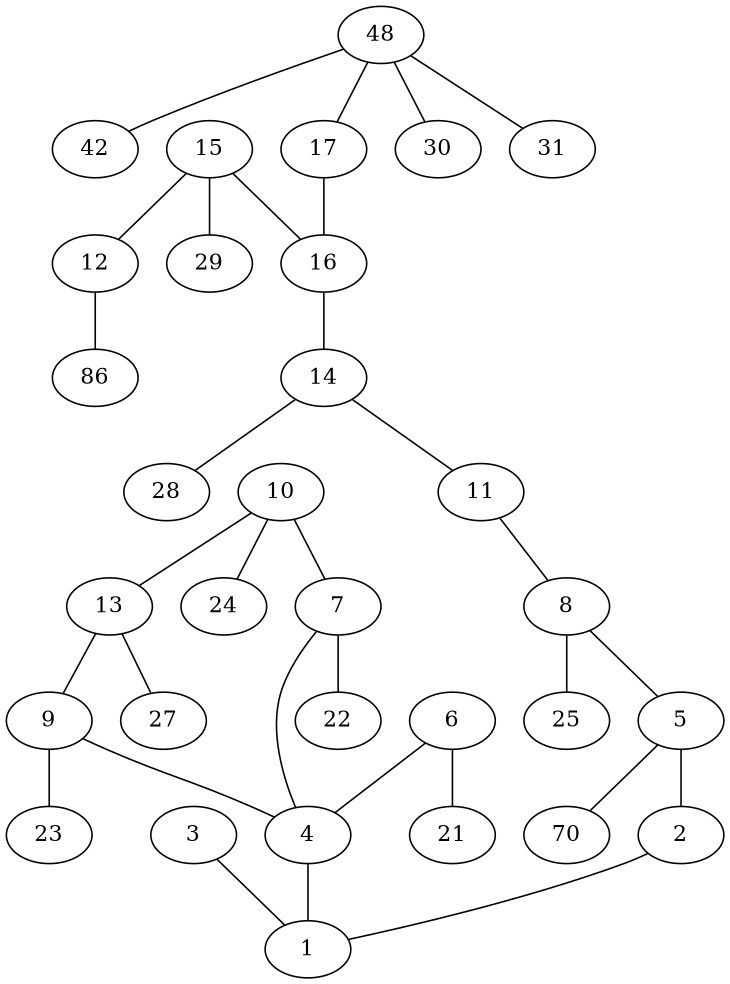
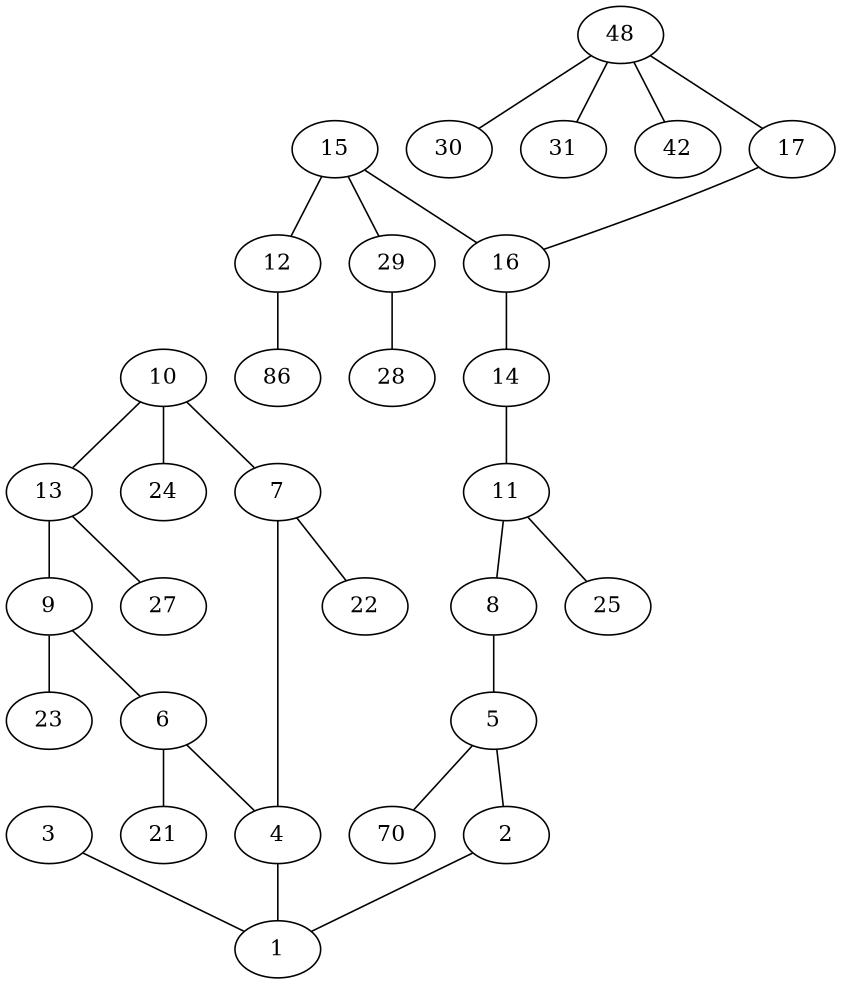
edge "14" -- "28": now "29" -- "28"
edge "8" -- "25": now "11" -- "25"
edge "9" -- "4": now "9" -- "6"
